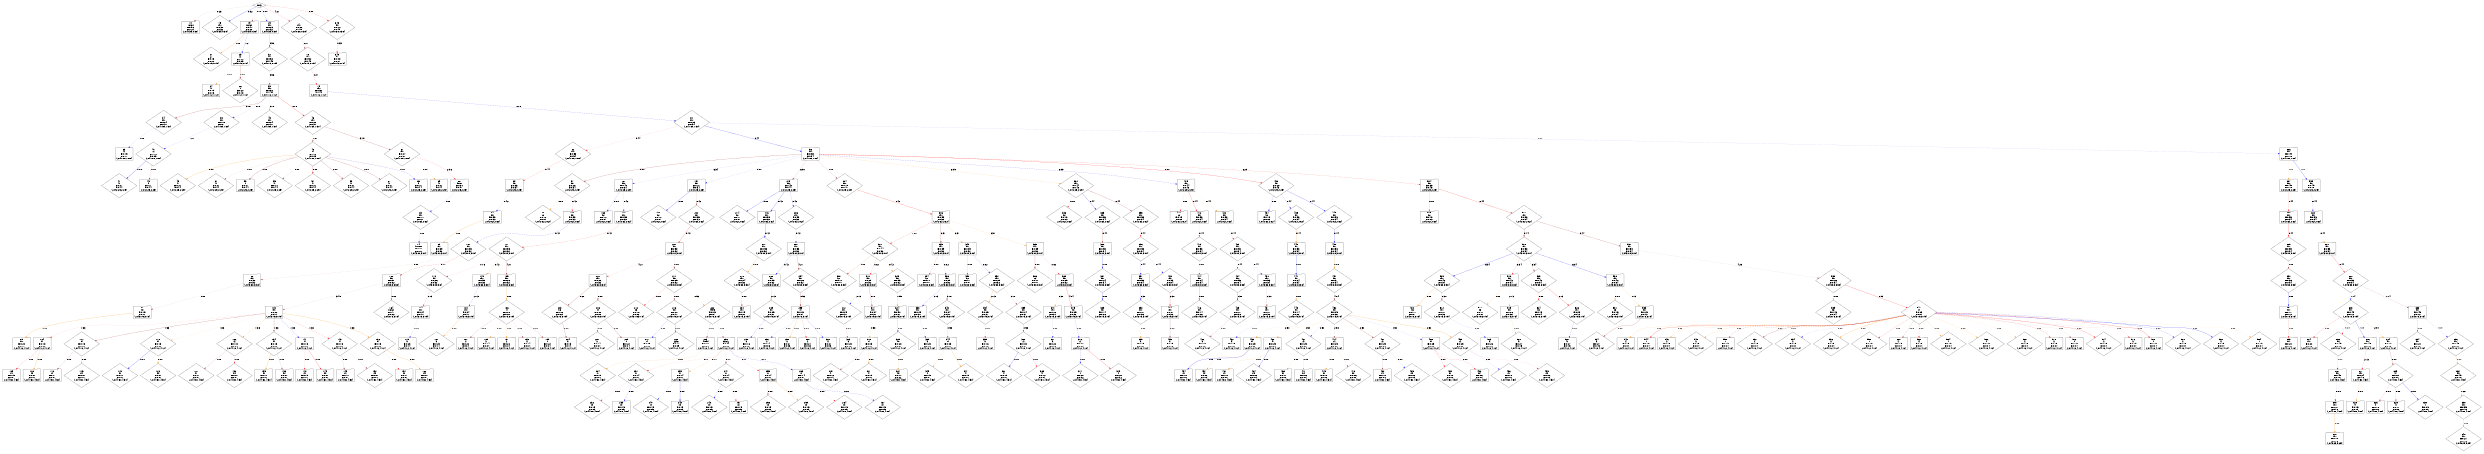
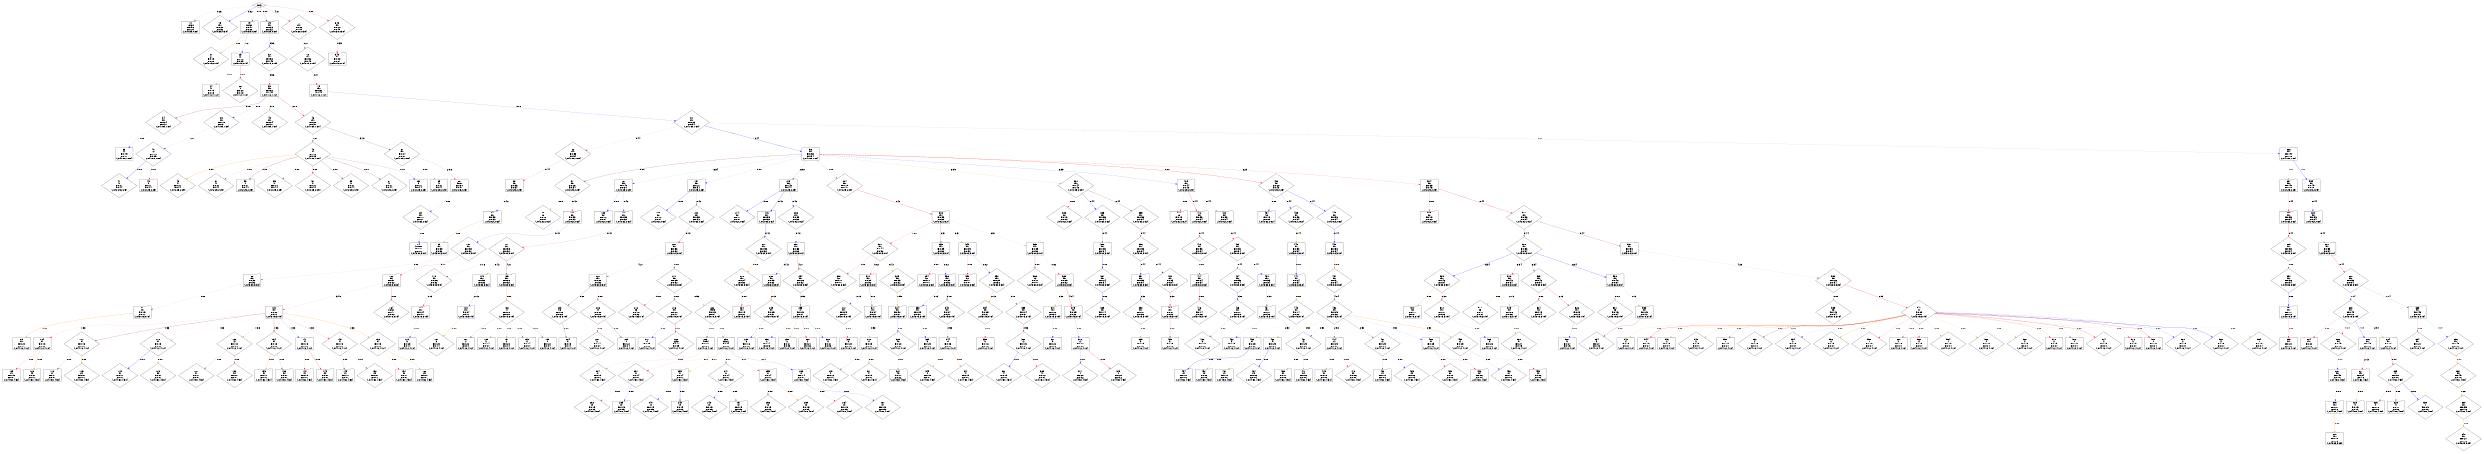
node "499 dd E:0.06 P:0.00 S,L:[4.50,4.50]": shape diamond -> folder
